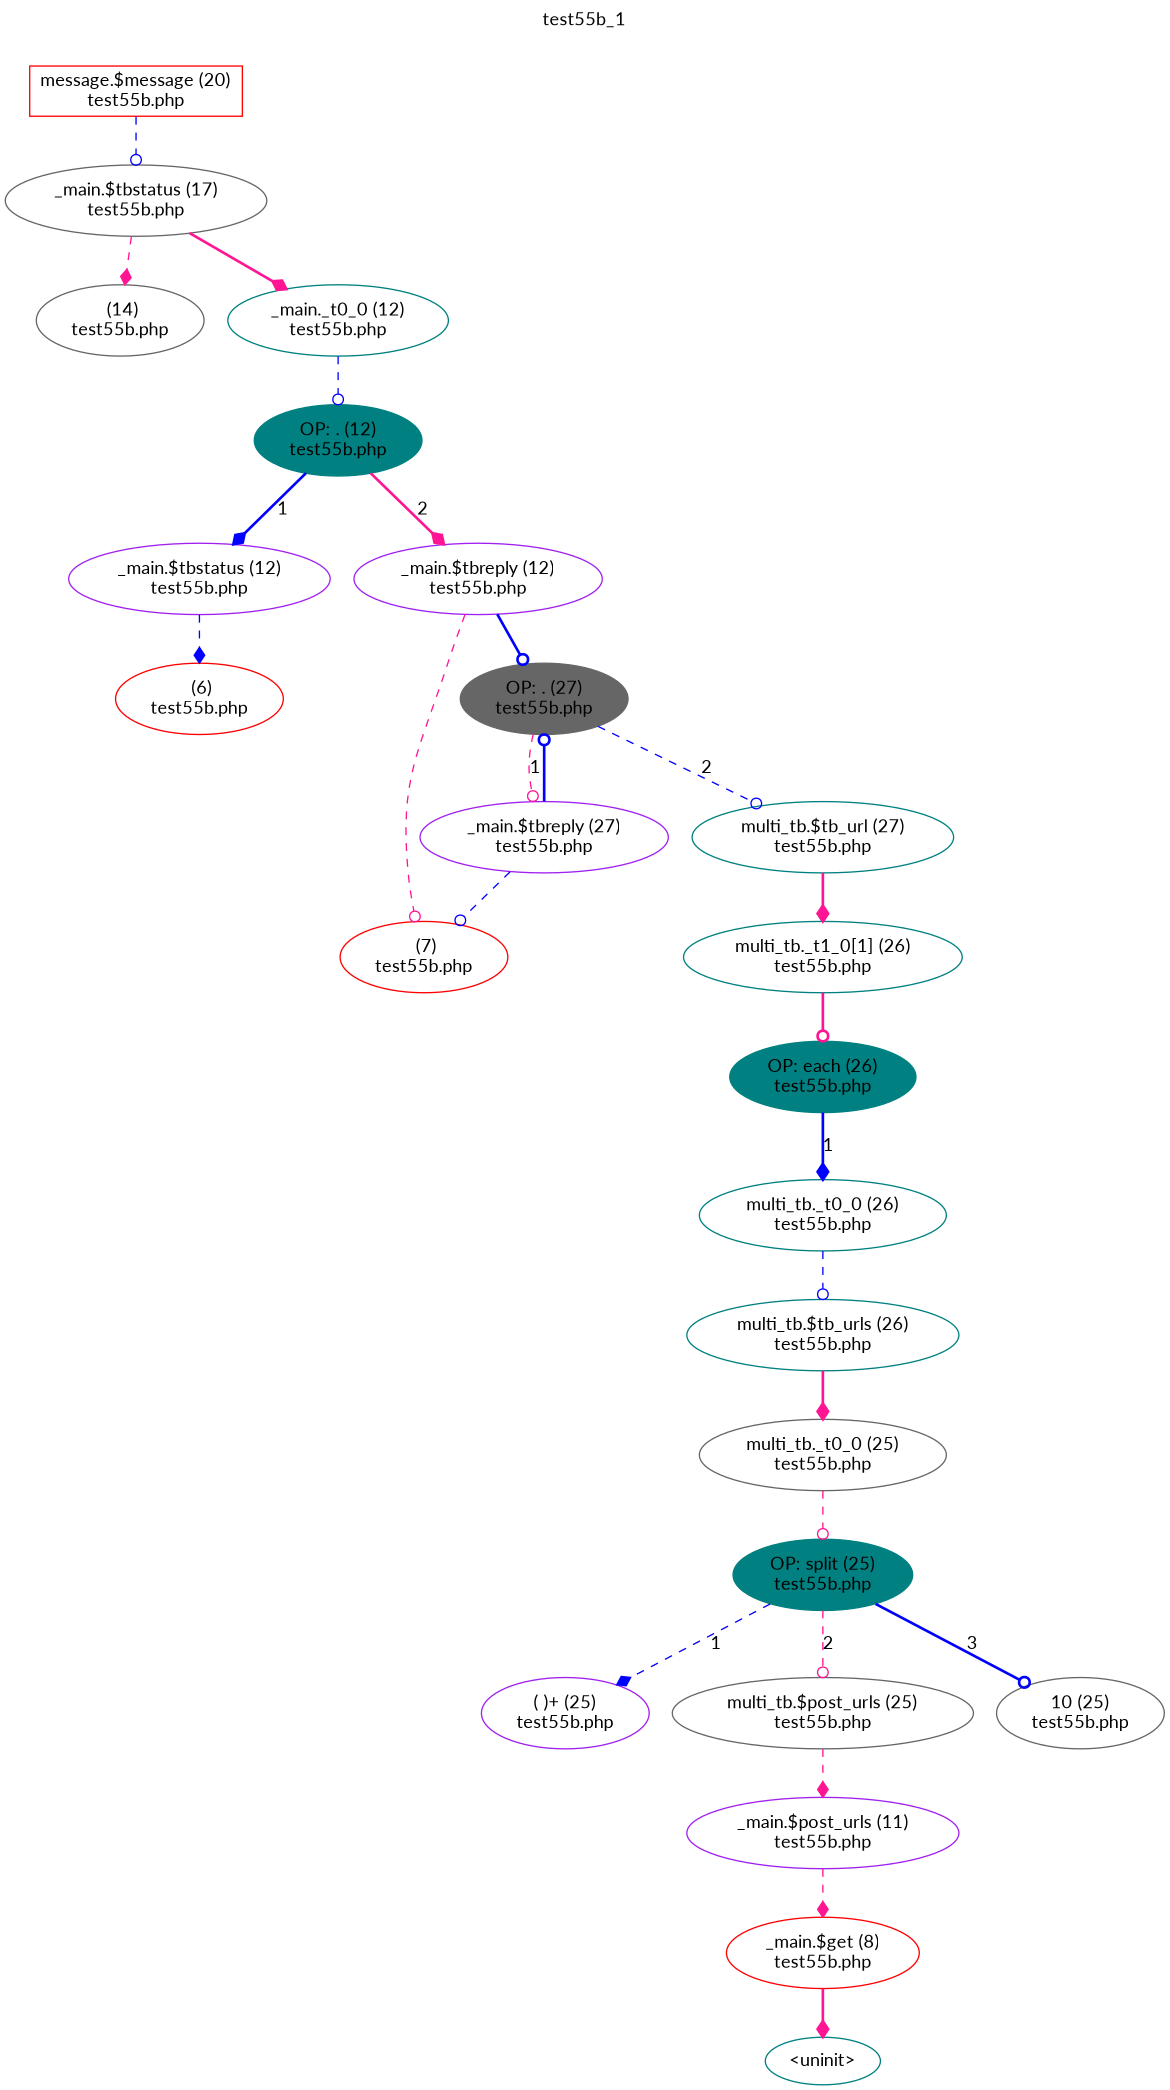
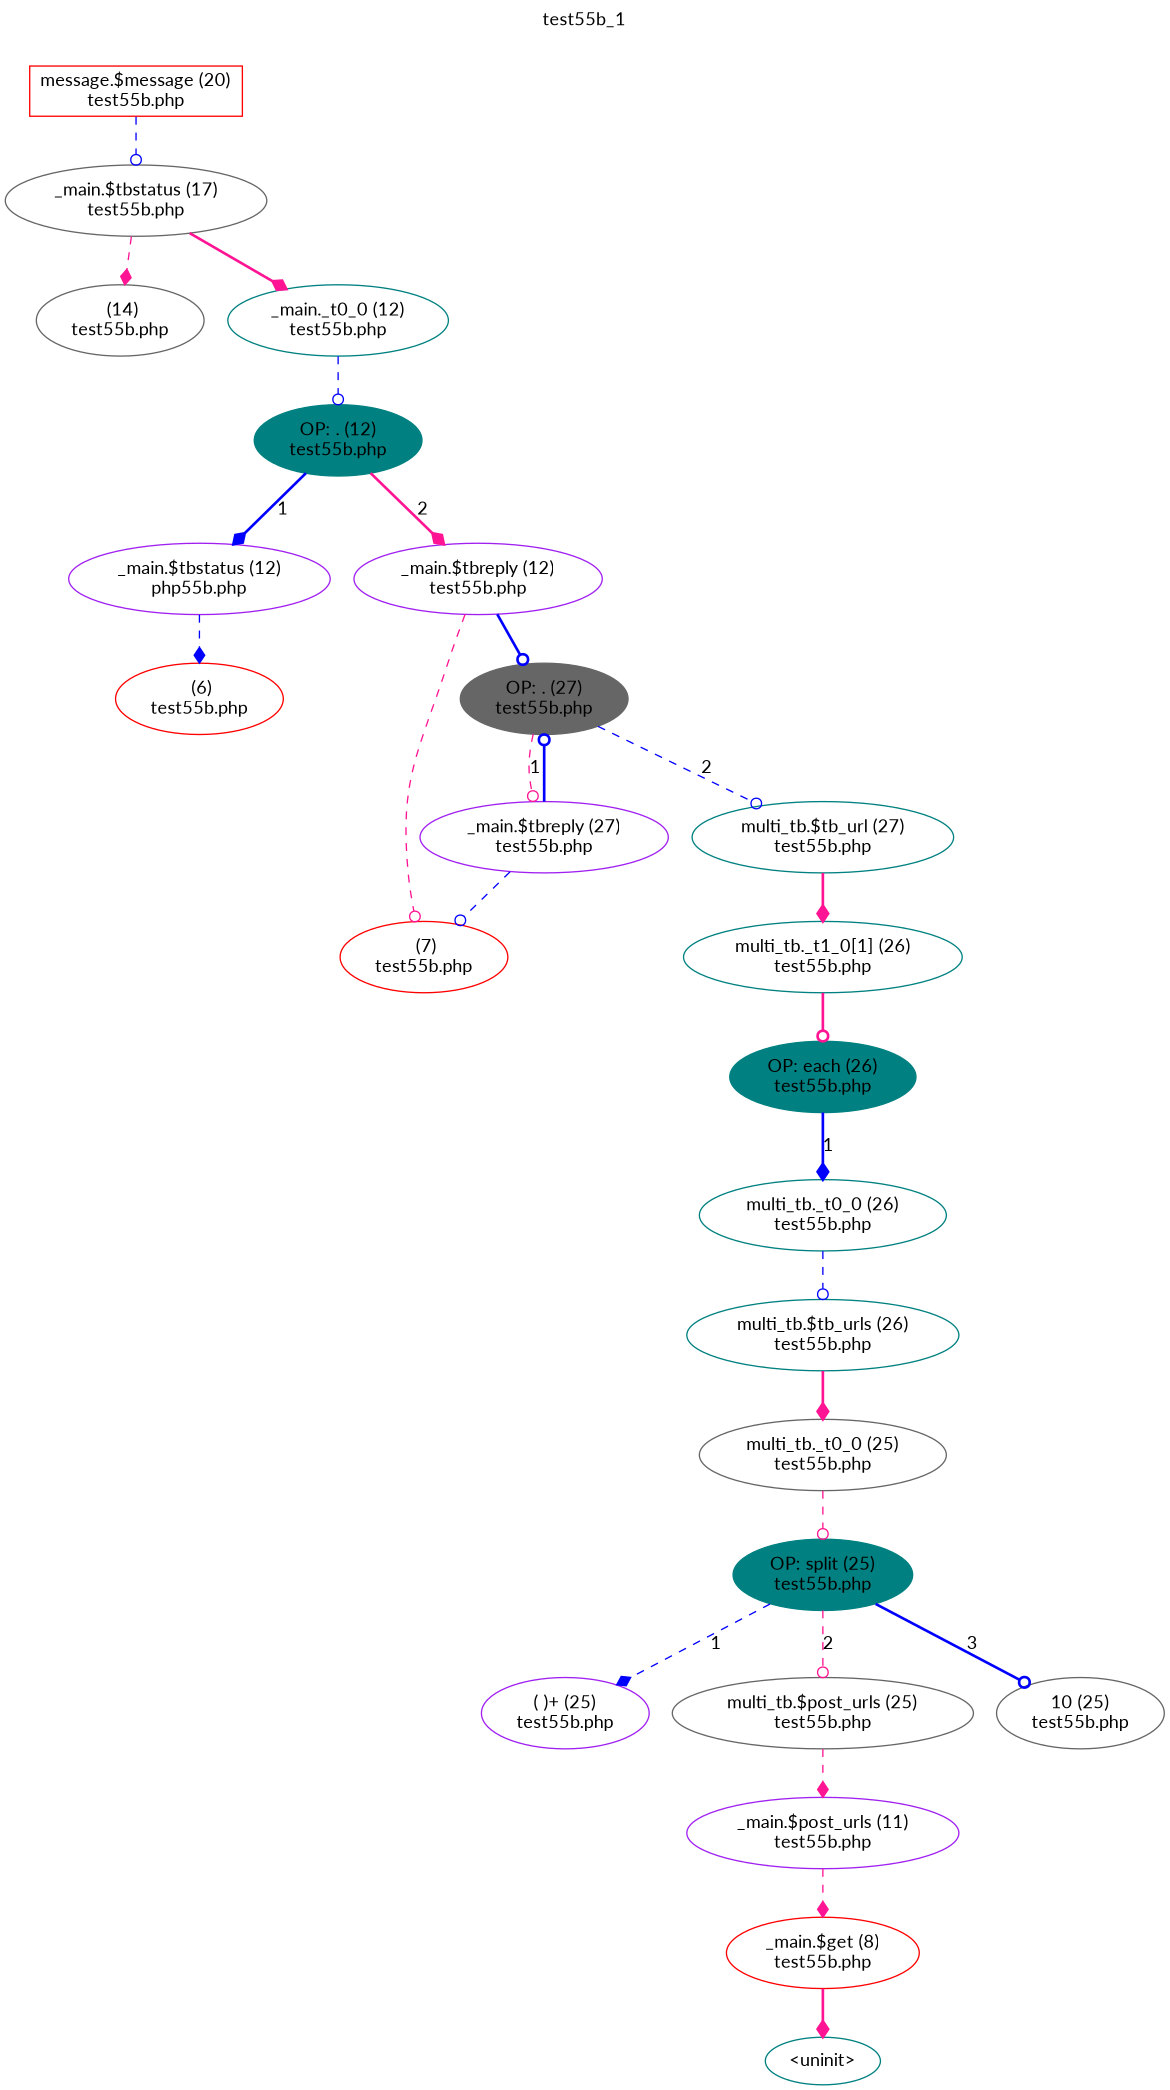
node "_main.$tbstatus (12) test55b.php": label "_main.$tbstatus (12) test55b.php" -> "_main.$tbstatus (12) php55b.php"
